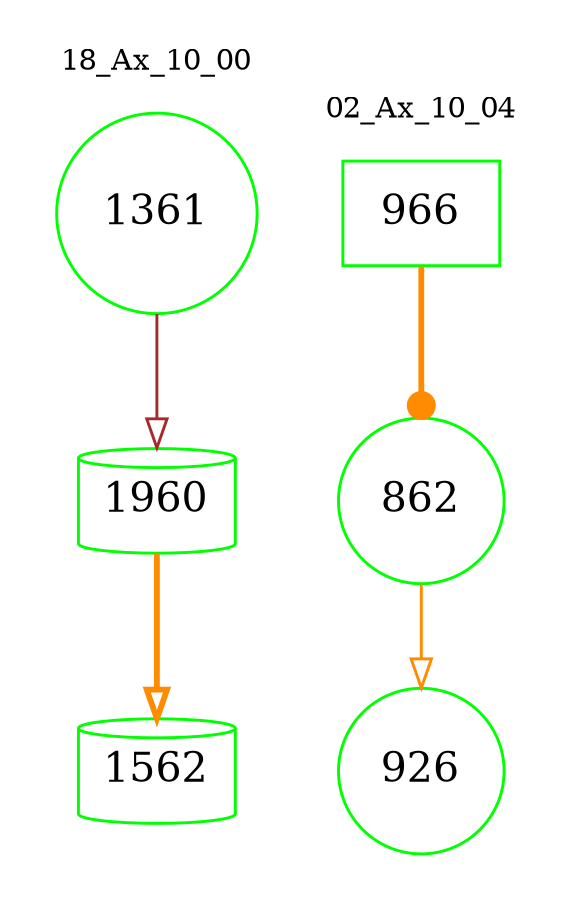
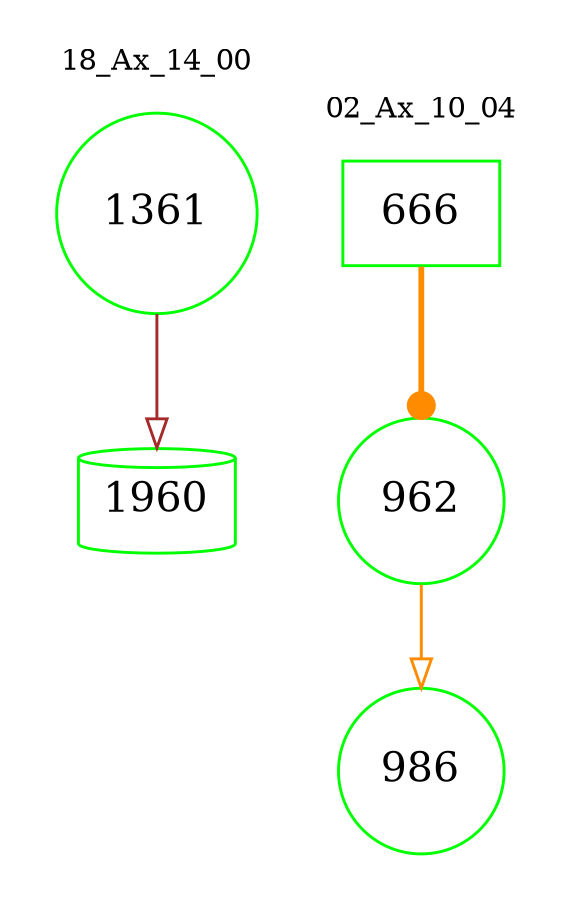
cluster "18_Ax_10_00": label "18_Ax_10_00" -> "18_Ax_14_00"
node "966": label "966" -> "666"
node "862": label "862" -> "962"
node "1562": removed
node "926": label "926" -> "986"
